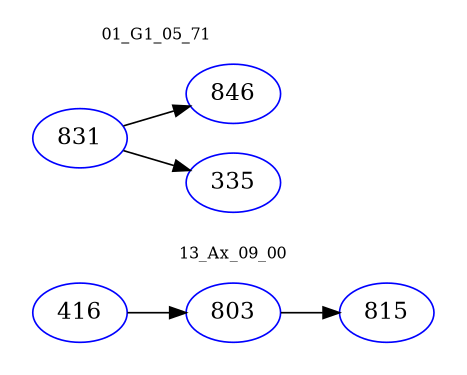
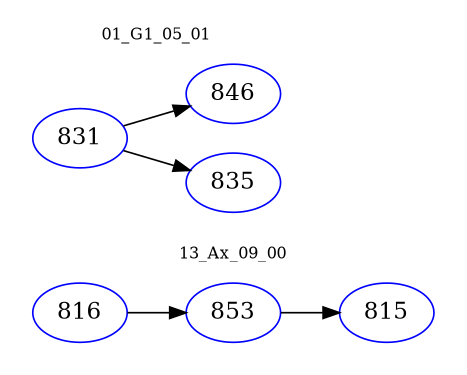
cluster "01_G1_05_71": label "01_G1_05_71" -> "01_G1_05_01"
node "335": label "335" -> "835"
node "416": label "416" -> "816"
node "803": label "803" -> "853"
